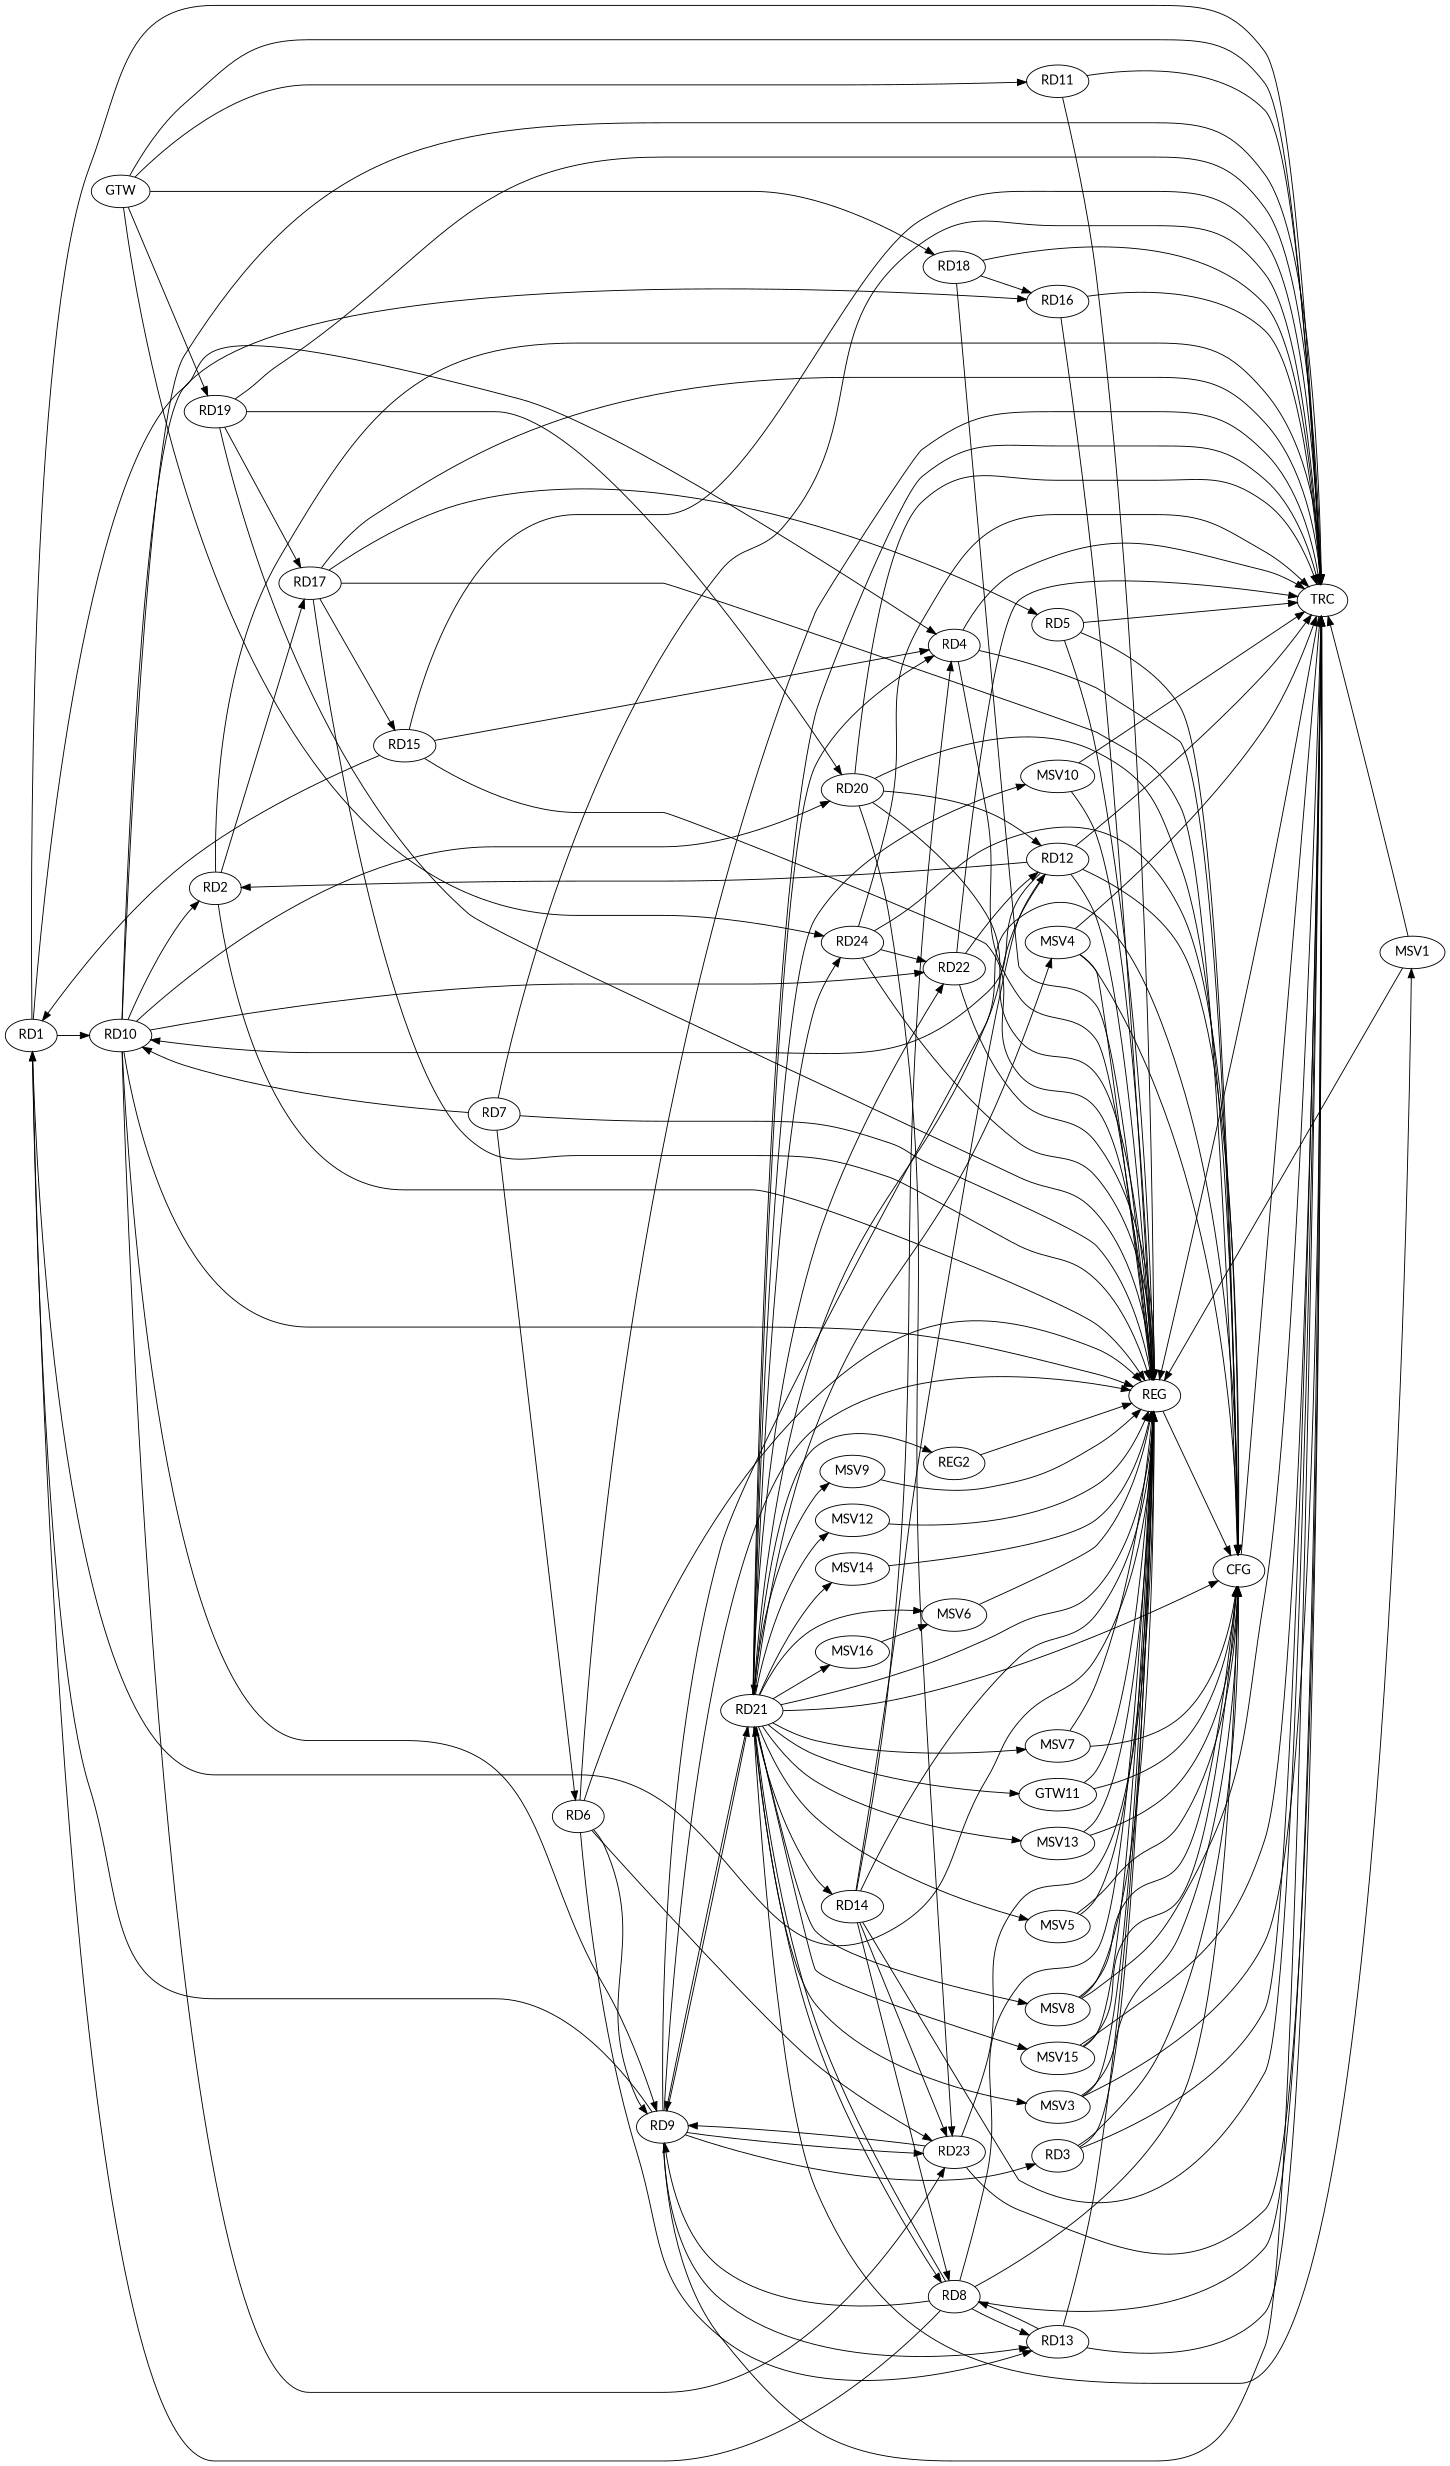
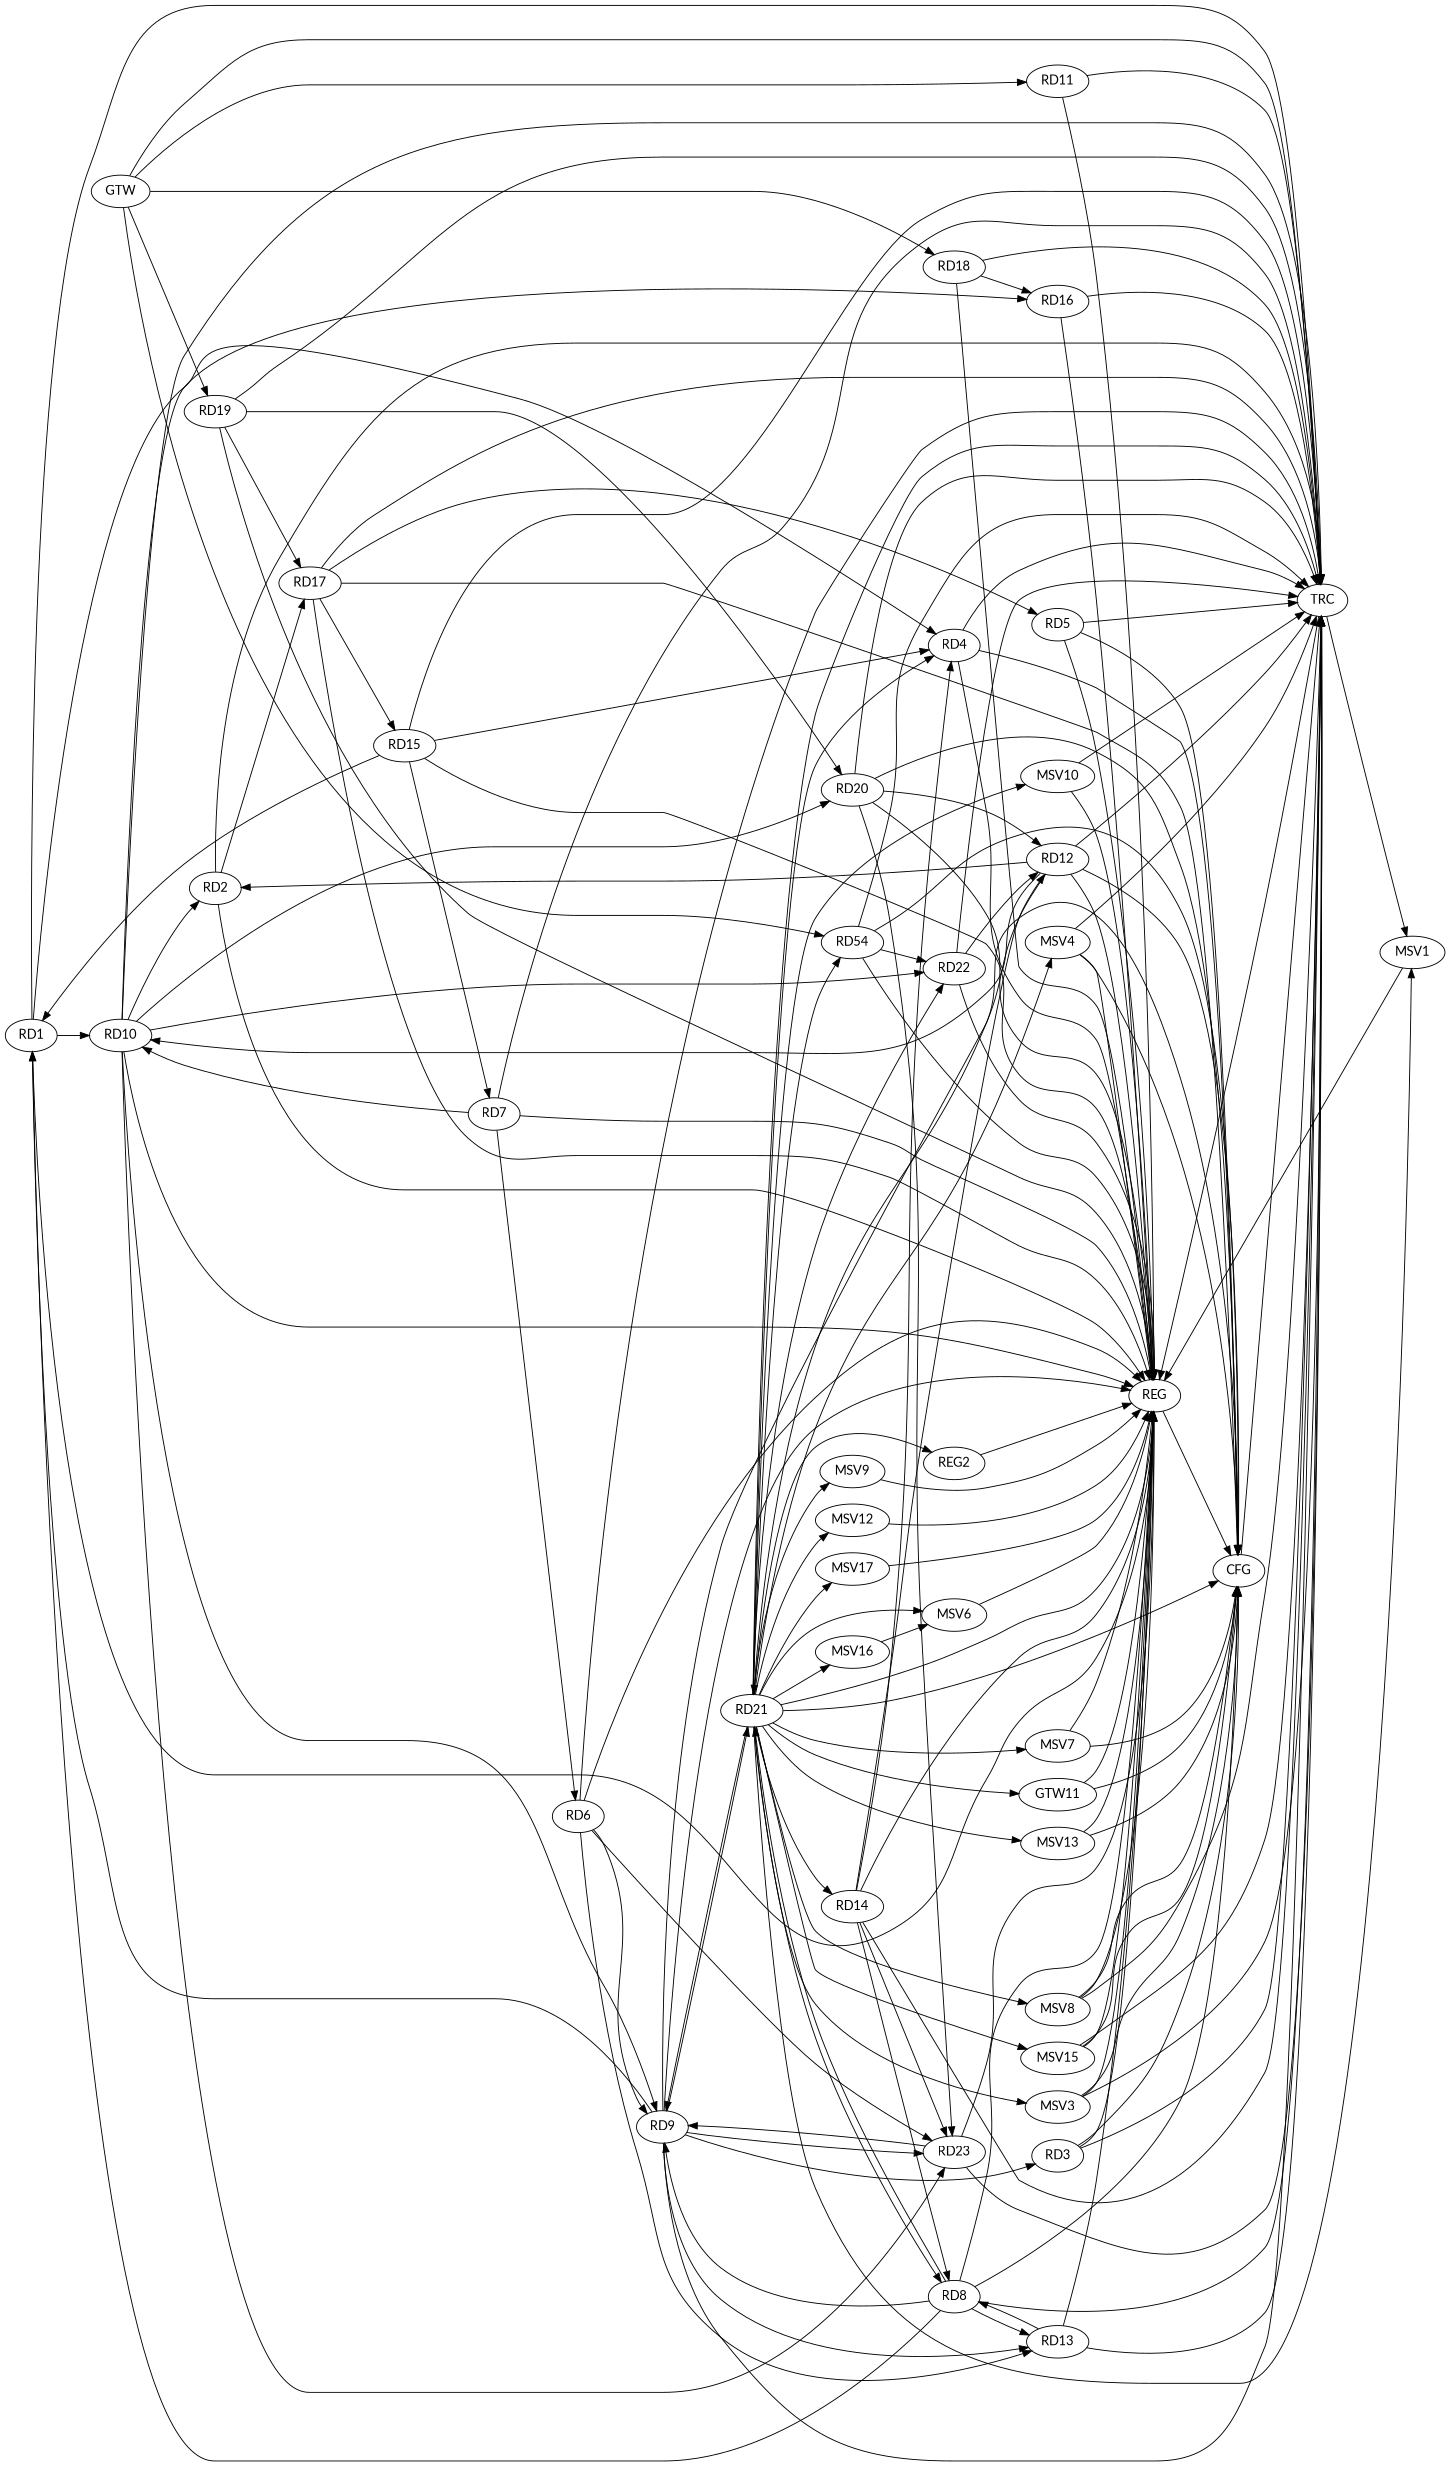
edge "MSV1" -> "TRC": reversed
edge "RD15" -> "RD7": added
node "RD24": label "RD24" -> "RD54"
node "MSV14": label "MSV14" -> "MSV17"
node "MSV5": removed
